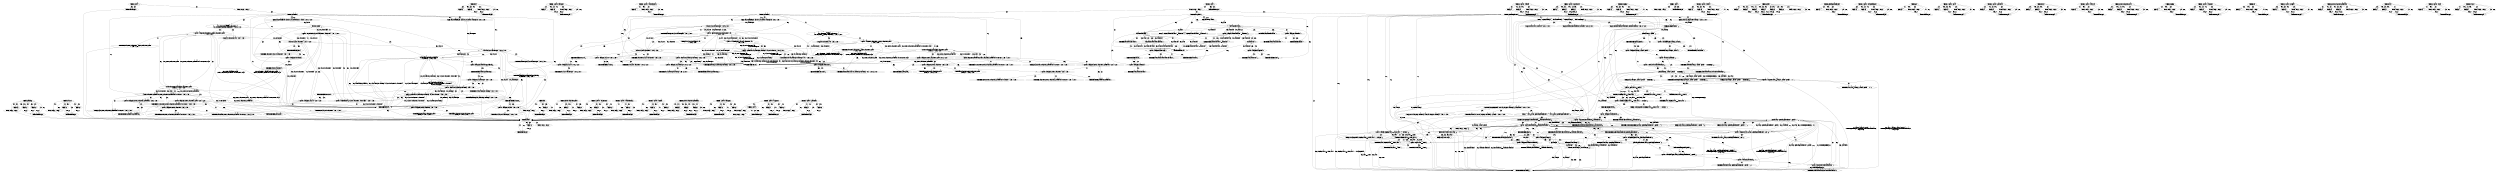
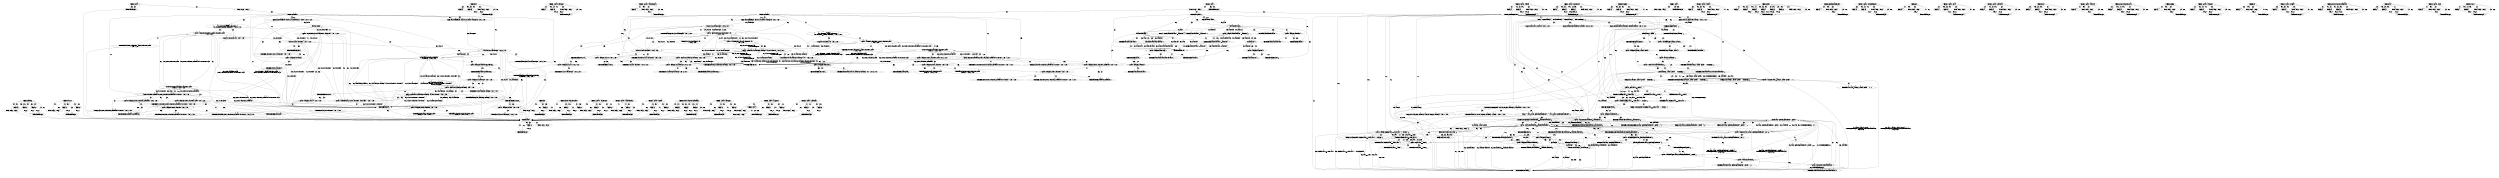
node "(IDENTIFIER,frame_ptr,DCHECK(frame_ptr))": added
edge "(<operator>.fieldAccess,frame.get)" -> "(FIELD_IDENTIFIER,get,get)": removed, label "AST:"
